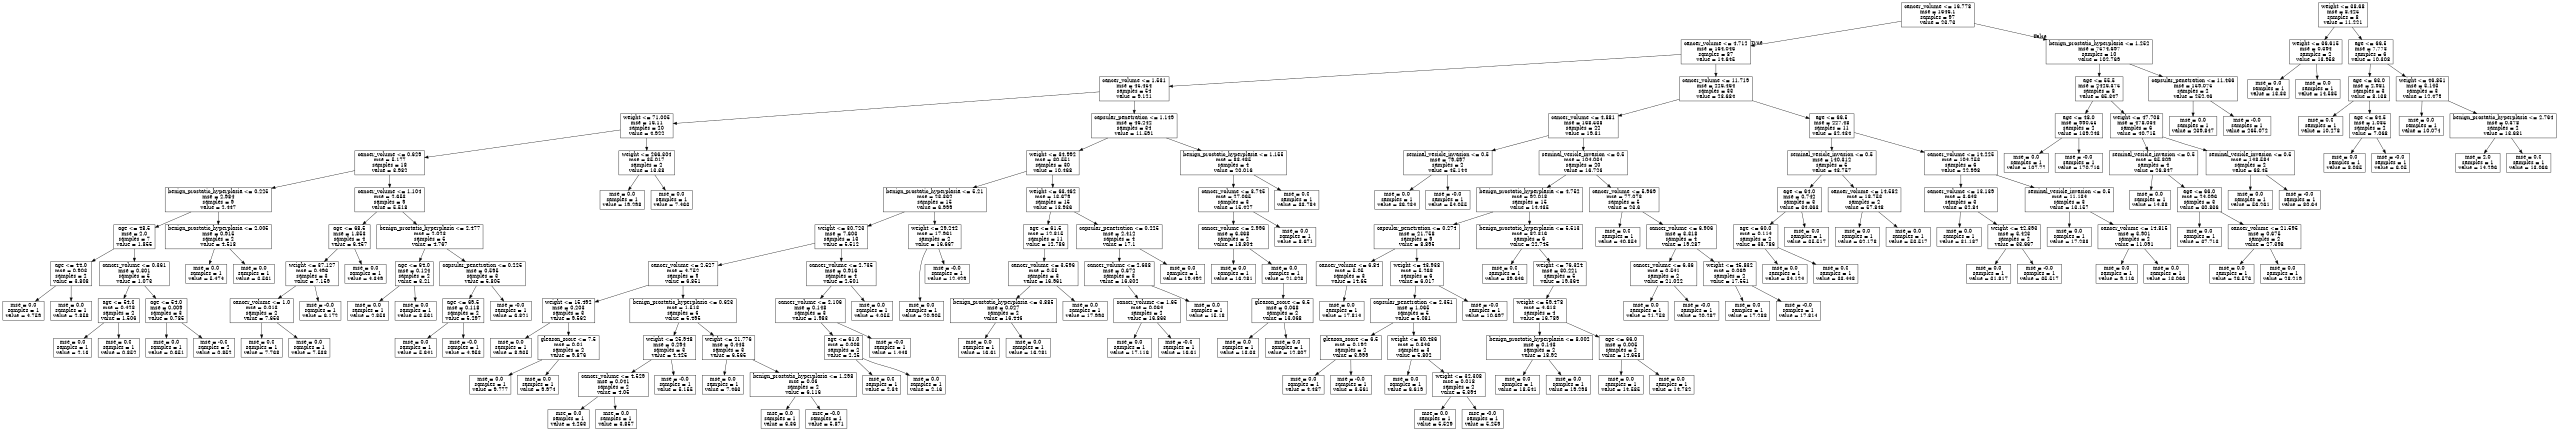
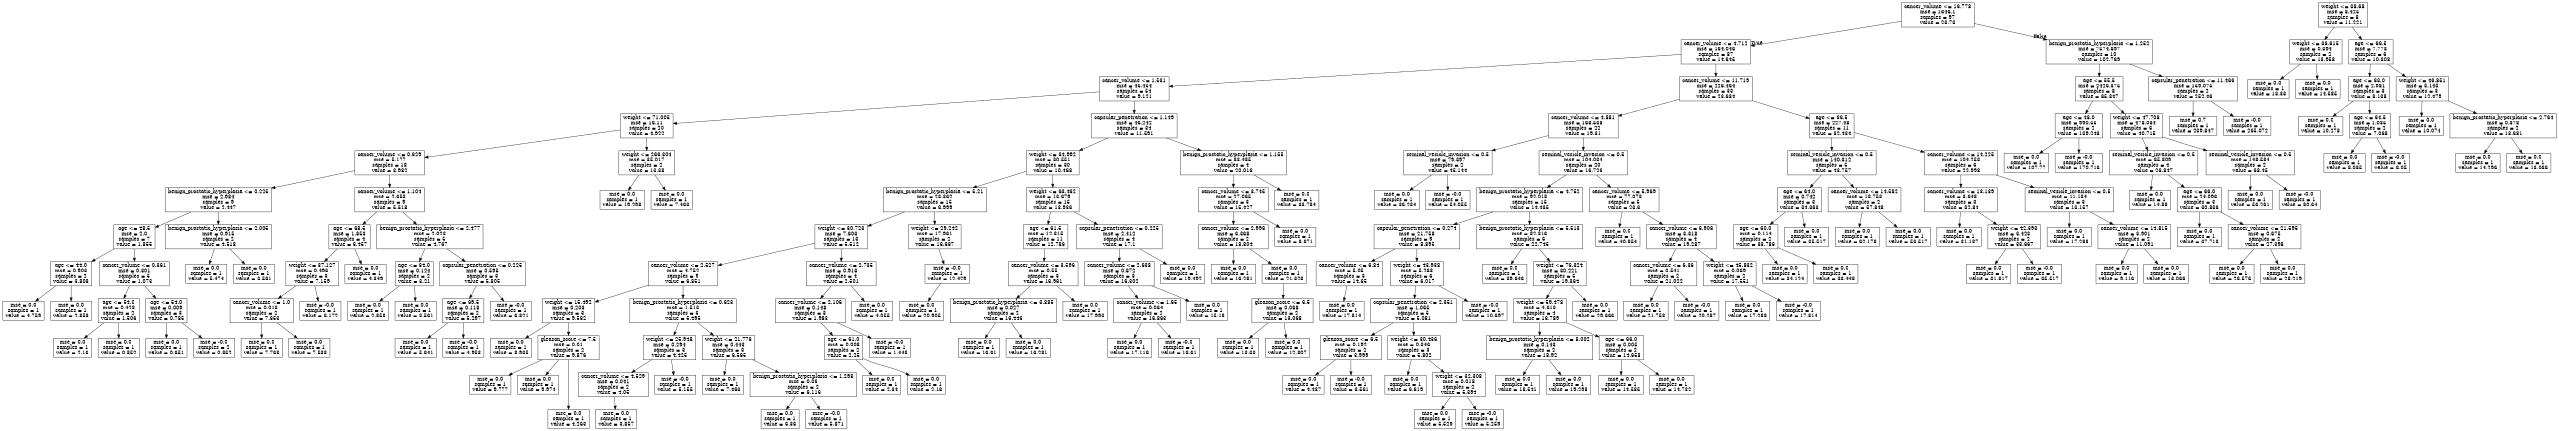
node "mse = 0.0 samples = 1 value = 239.847": label "mse = 0.0 samples = 1 value = 239.847" -> "mse = 0.7 samples = 1 value = 239.847"
node "mse = 2.0 samples = 1 value = 14.296": label "mse = 2.0 samples = 1 value = 14.296" -> "mse = 0.0 samples = 1 value = 14.296"
edge "weight <= 29.242 mse = 17.961 samples = 2 value = 16.667" -> "mse = 0.0 samples = 1 value = 20.905": now "mse = -0.0 samples = 1 value = 12.429" -> "mse = 0.0 samples = 1 value = 20.905"
node "mse = 0.0 samples = 1 value = 29.666": added
edge "cancer_volume <= 4.529 mse = 0.041 samples = 2 value = 4.05" -> "mse = 0.0 samples = 1 value = 4.263": now "gleason_score <= 7.5 mse = 0.01 samples = 2 value = 9.876" -> "mse = 0.0 samples = 1 value = 4.263"
